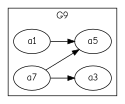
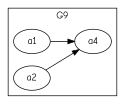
node "a5": label "a5" -> "a4"
node "a7": label "a7" -> "a2"
node "a3": removed
